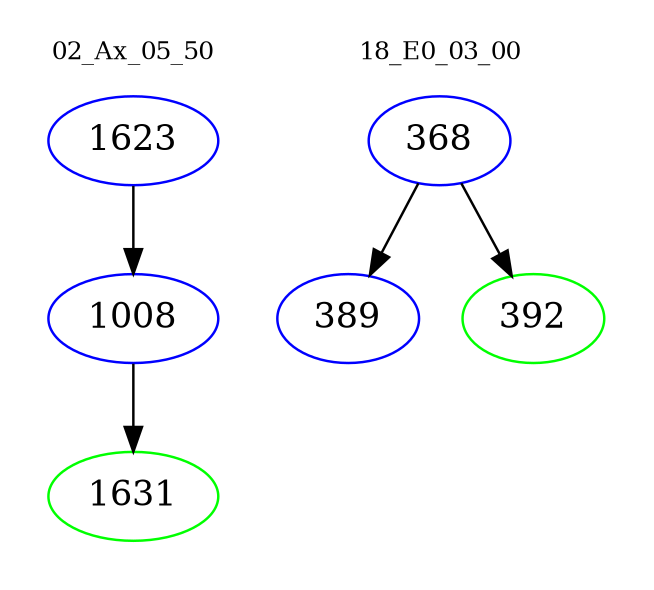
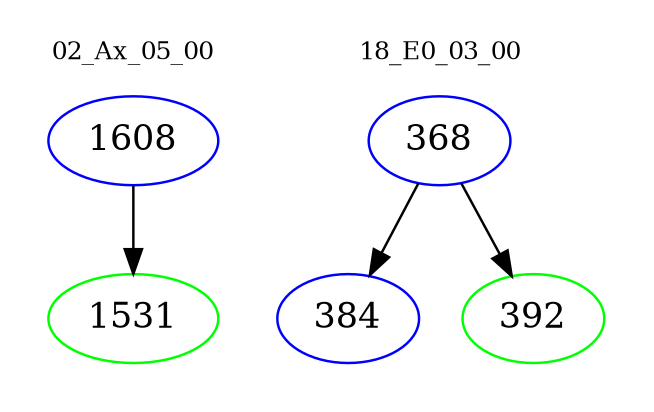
cluster "02_Ax_05_50": label "02_Ax_05_50" -> "02_Ax_05_00"
node "1623": removed
node "1008": label "1008" -> "1608"
node "389": label "389" -> "384"
node "1631": label "1631" -> "1531"
